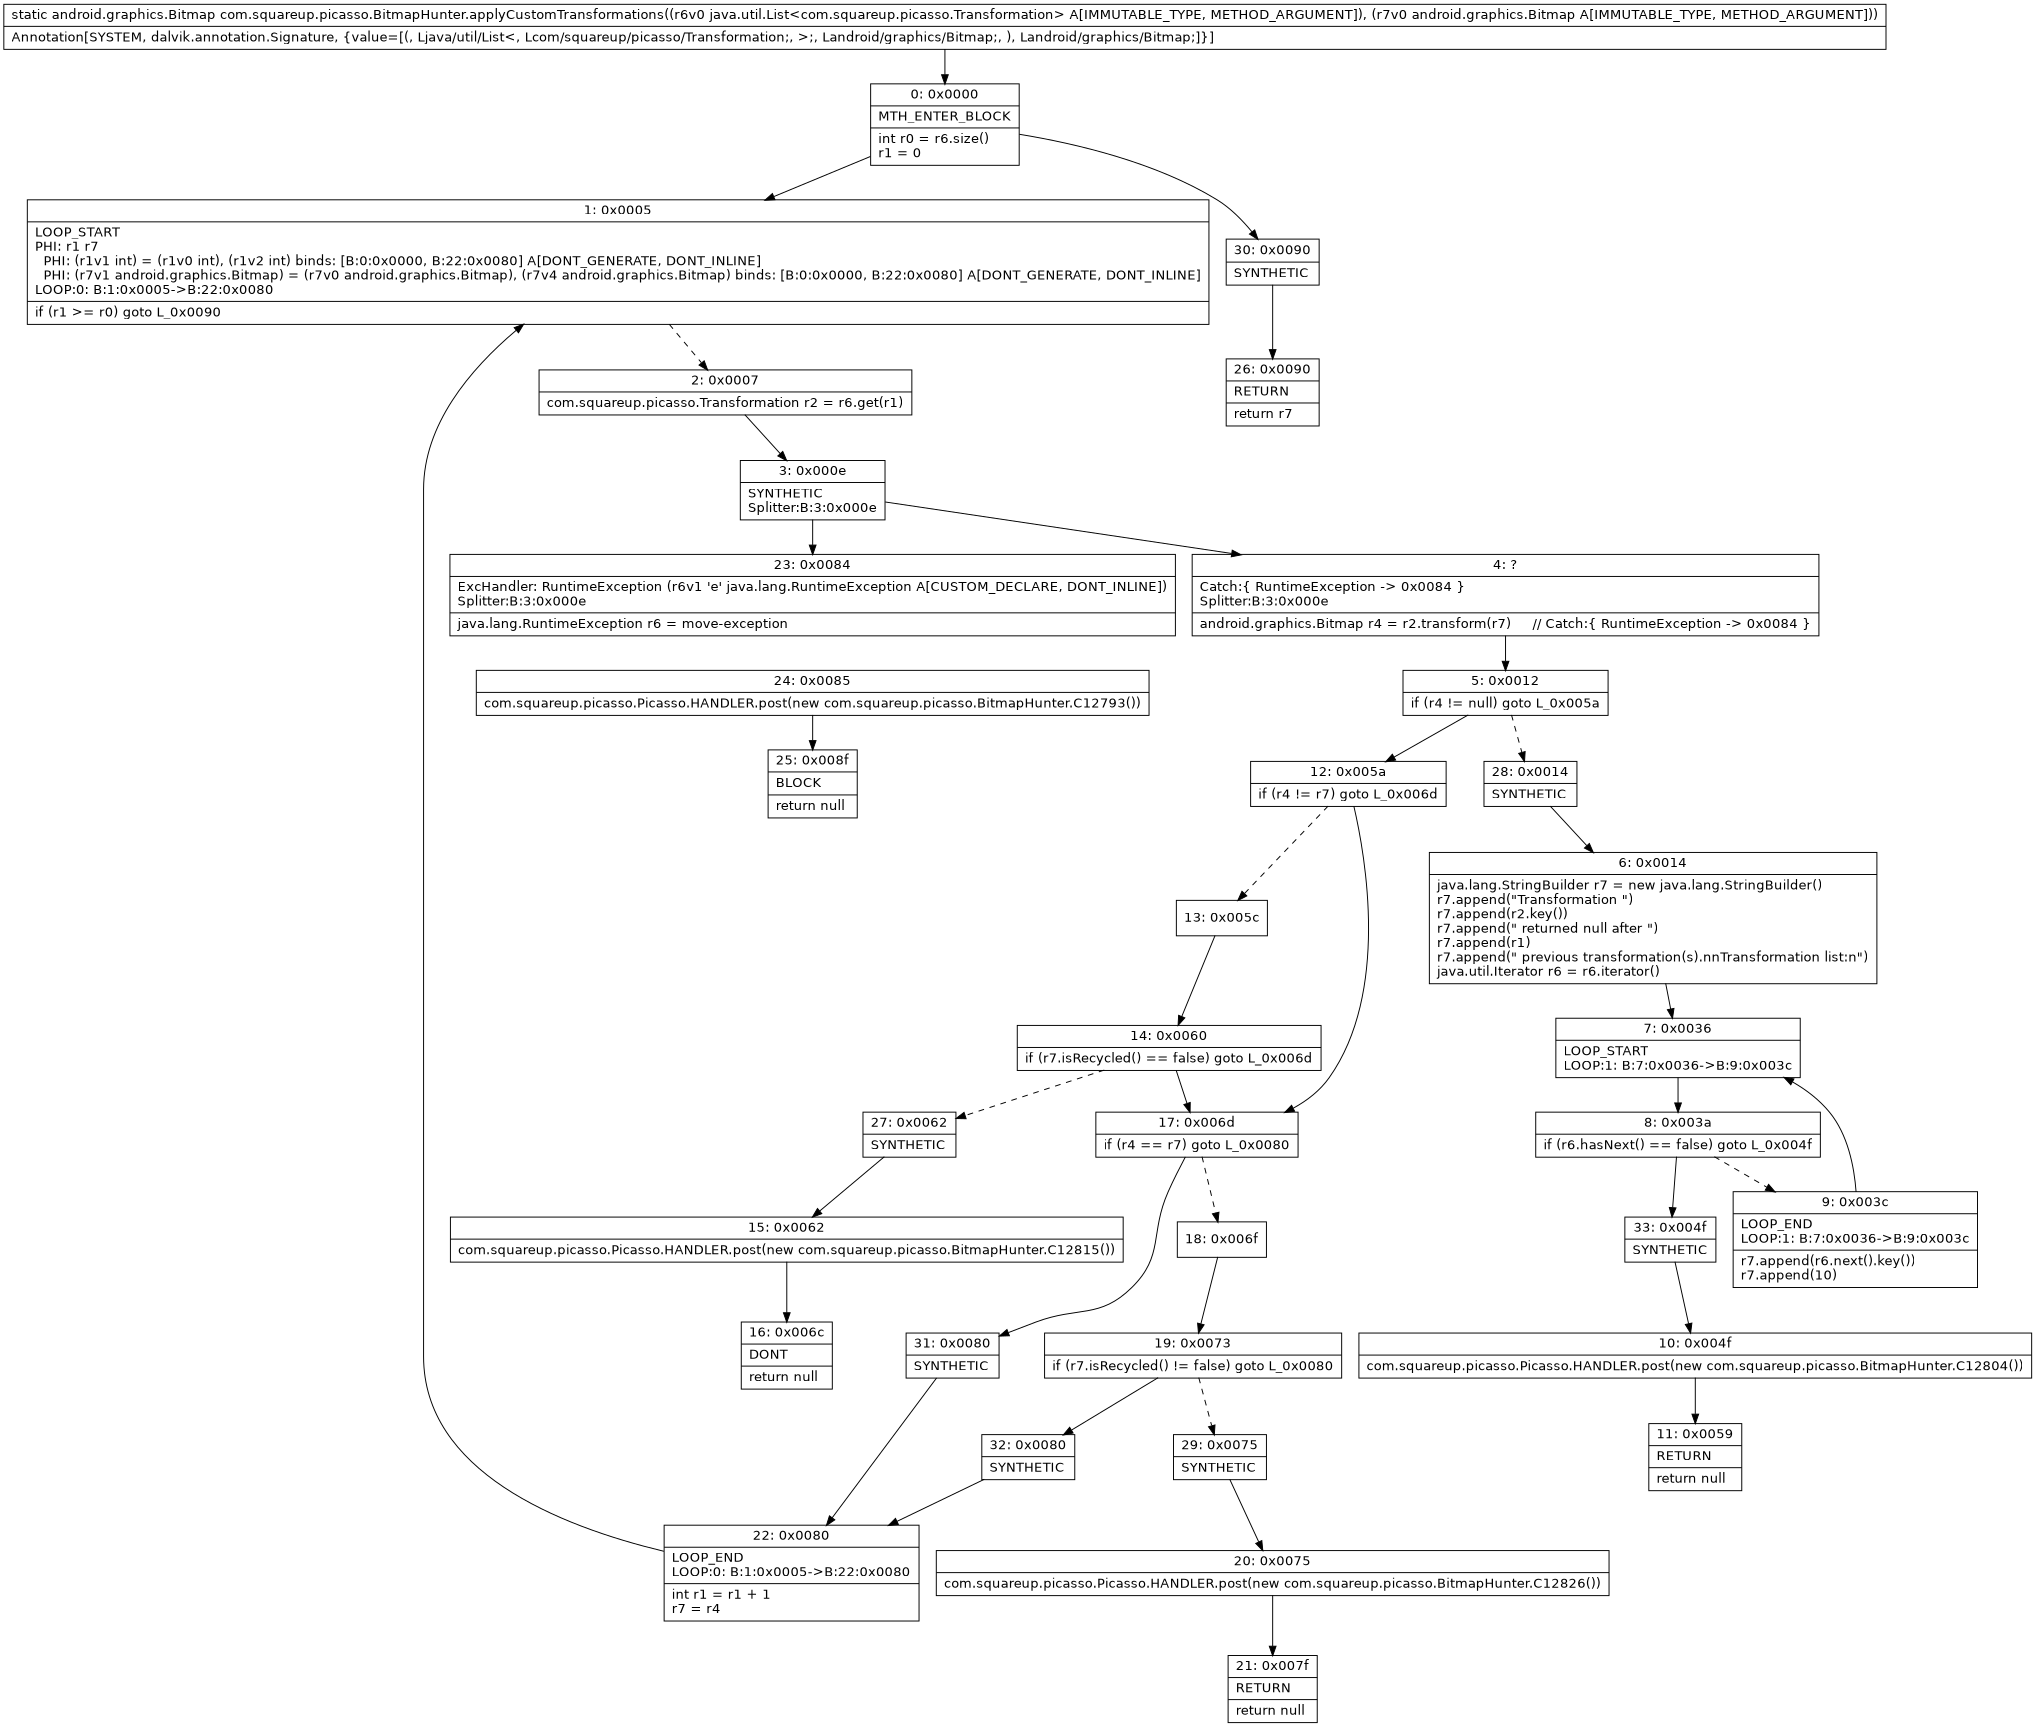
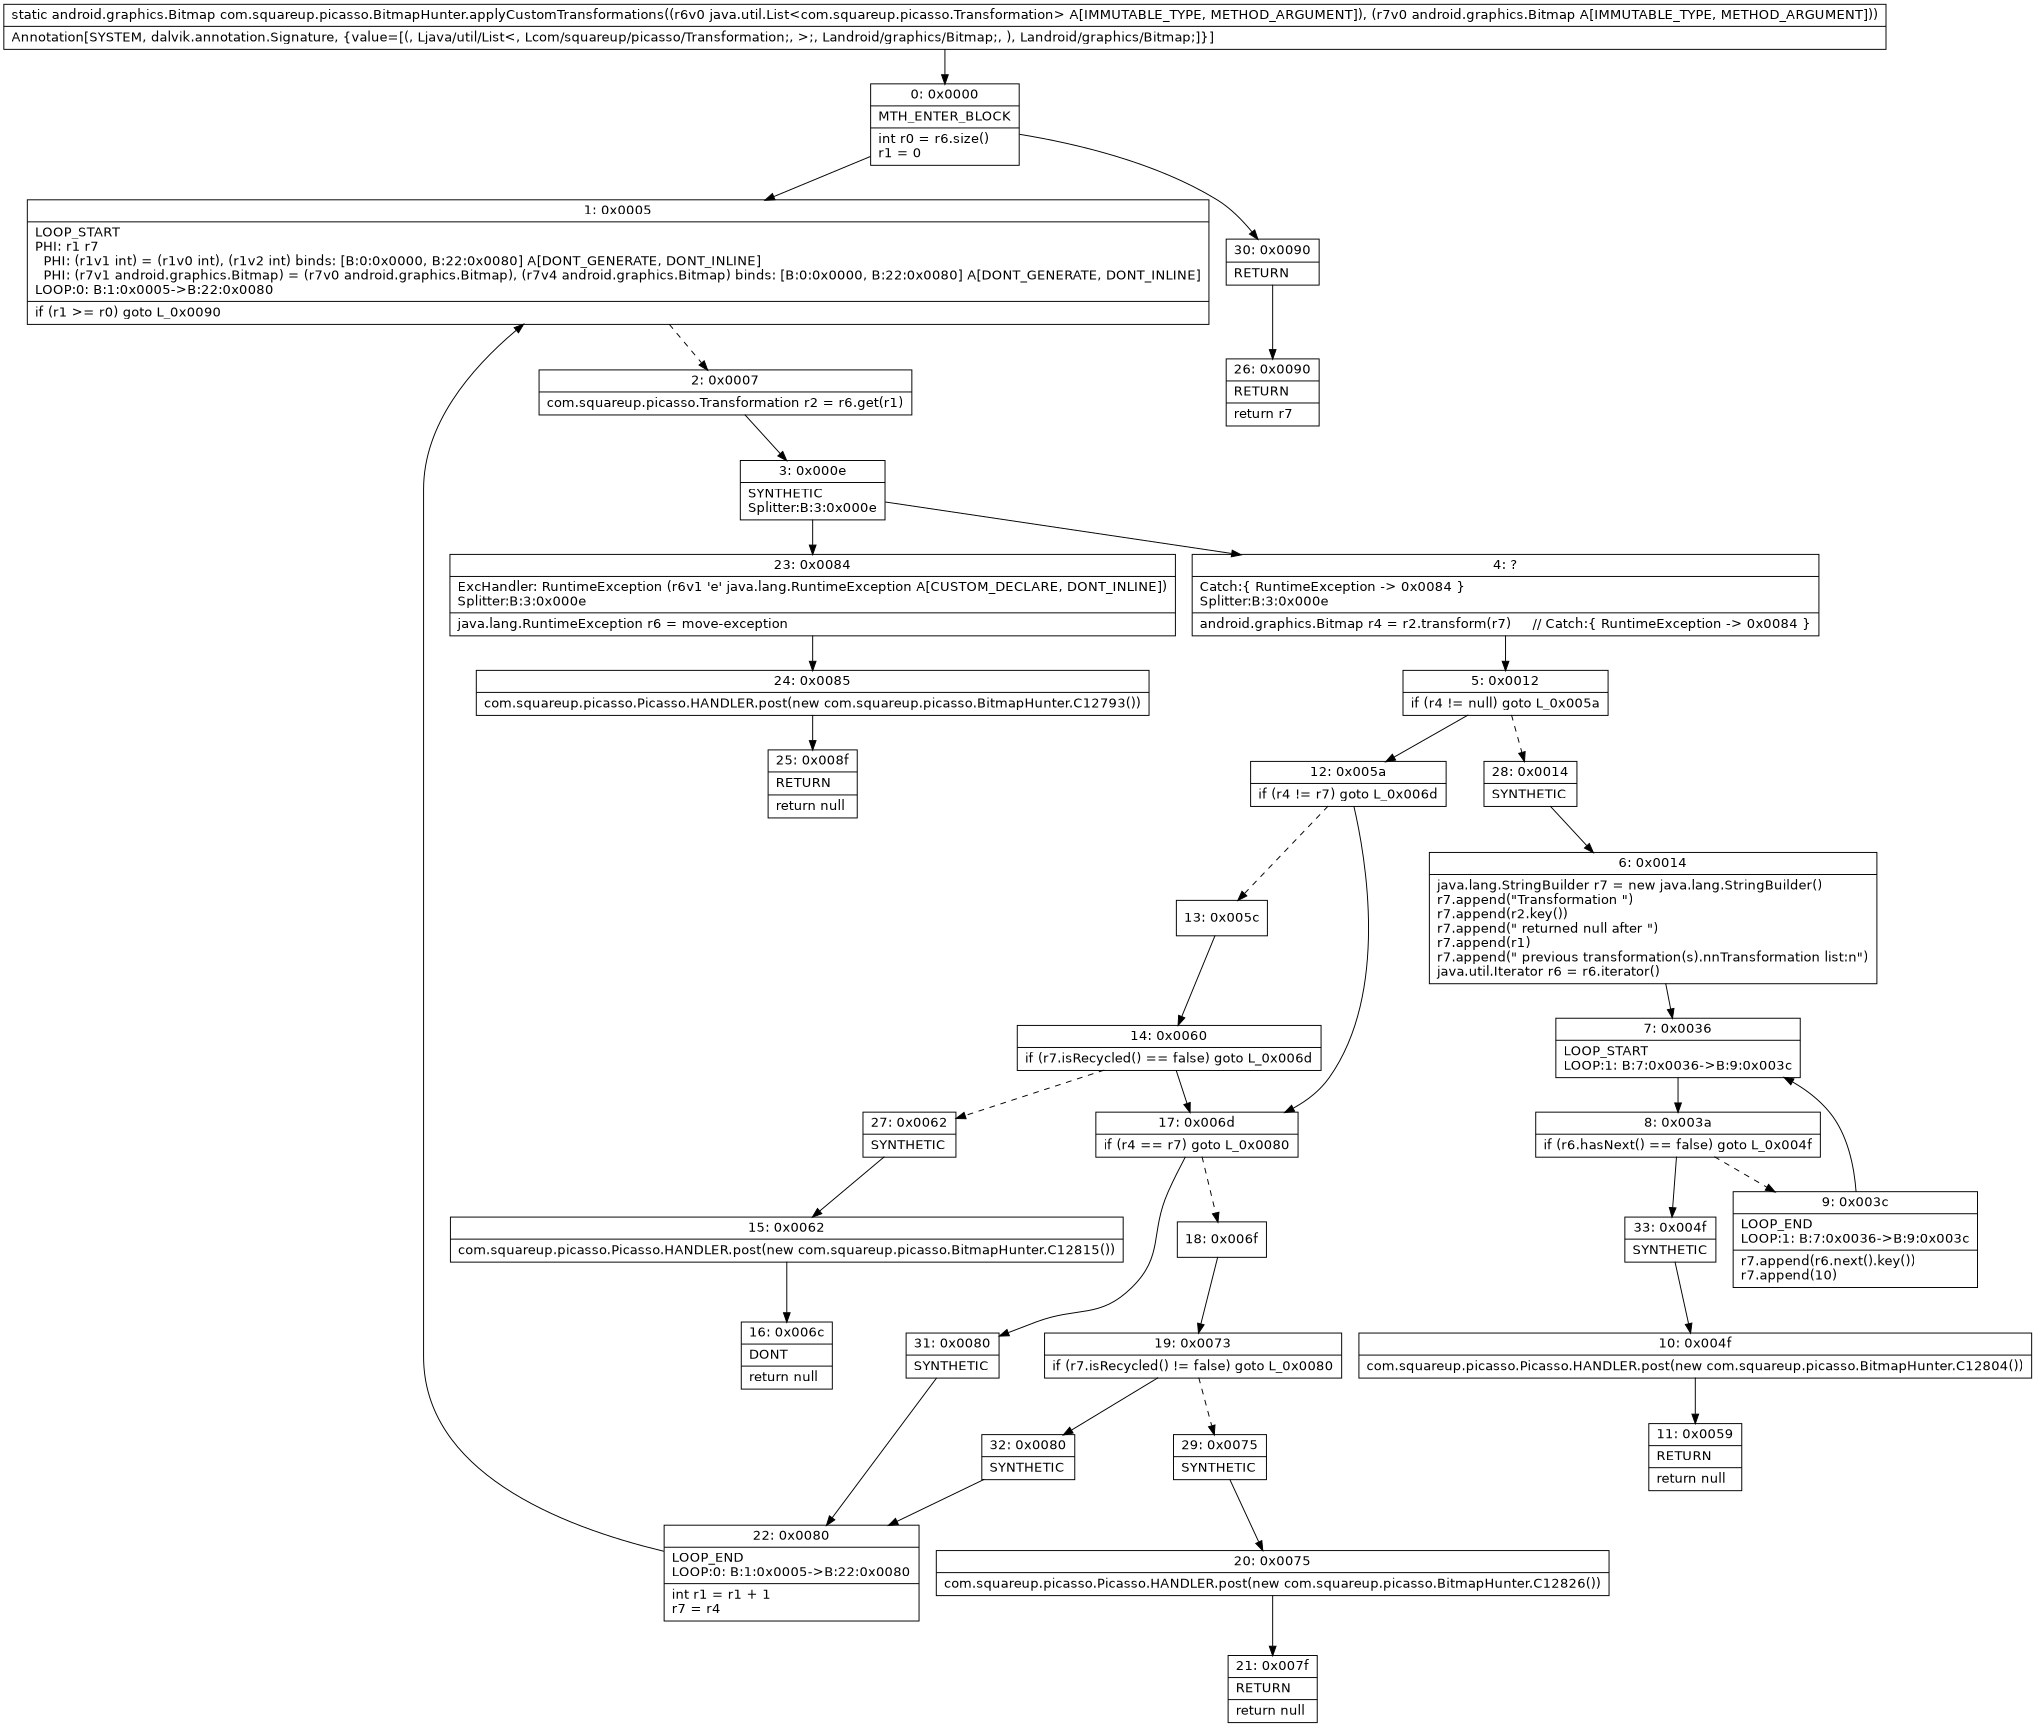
node "30: 0x0090": text "SYNTHETIC" -> "RETURN"
edge "23: 0x0084" -> "24: 0x0085": added
node "25: 0x008f": text "BLOCK" -> "RETURN"
